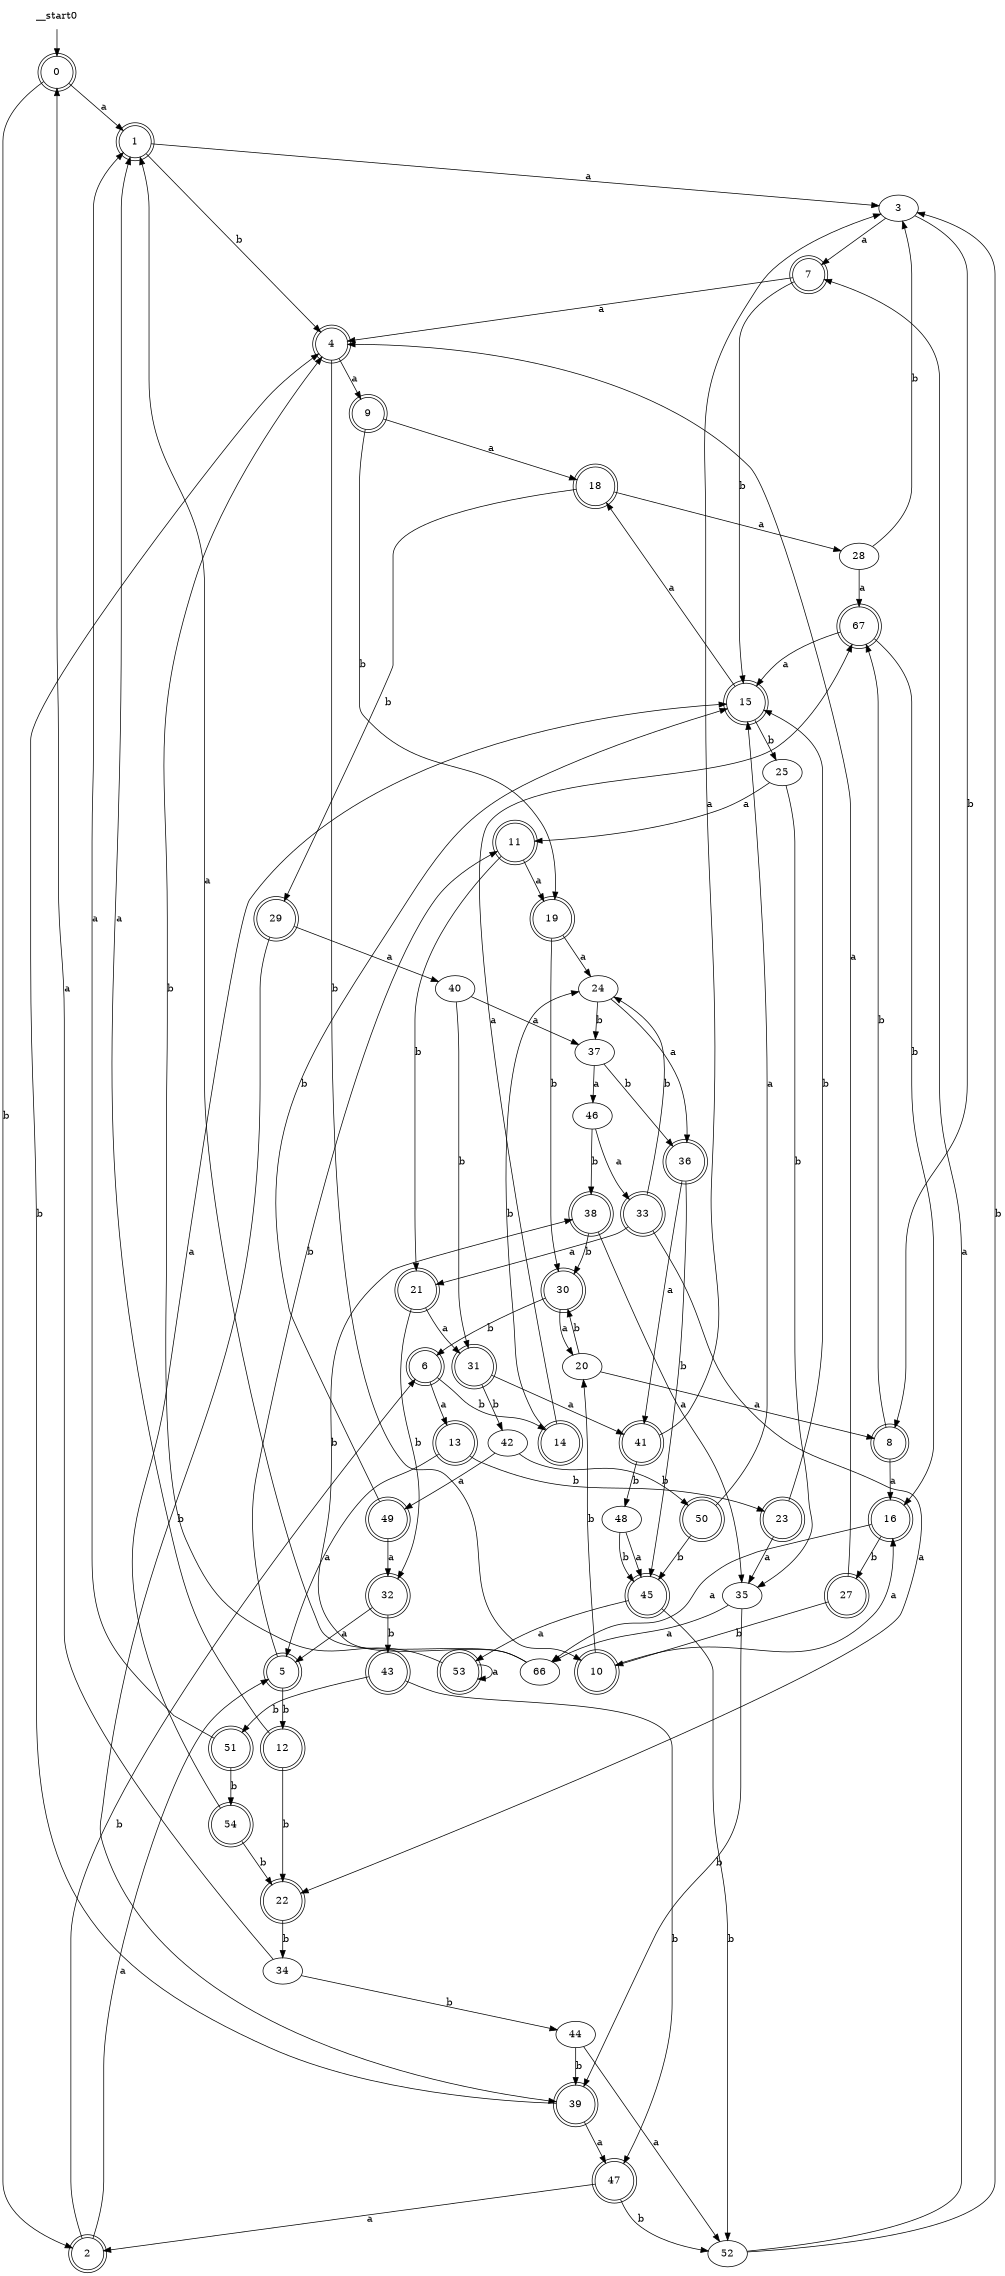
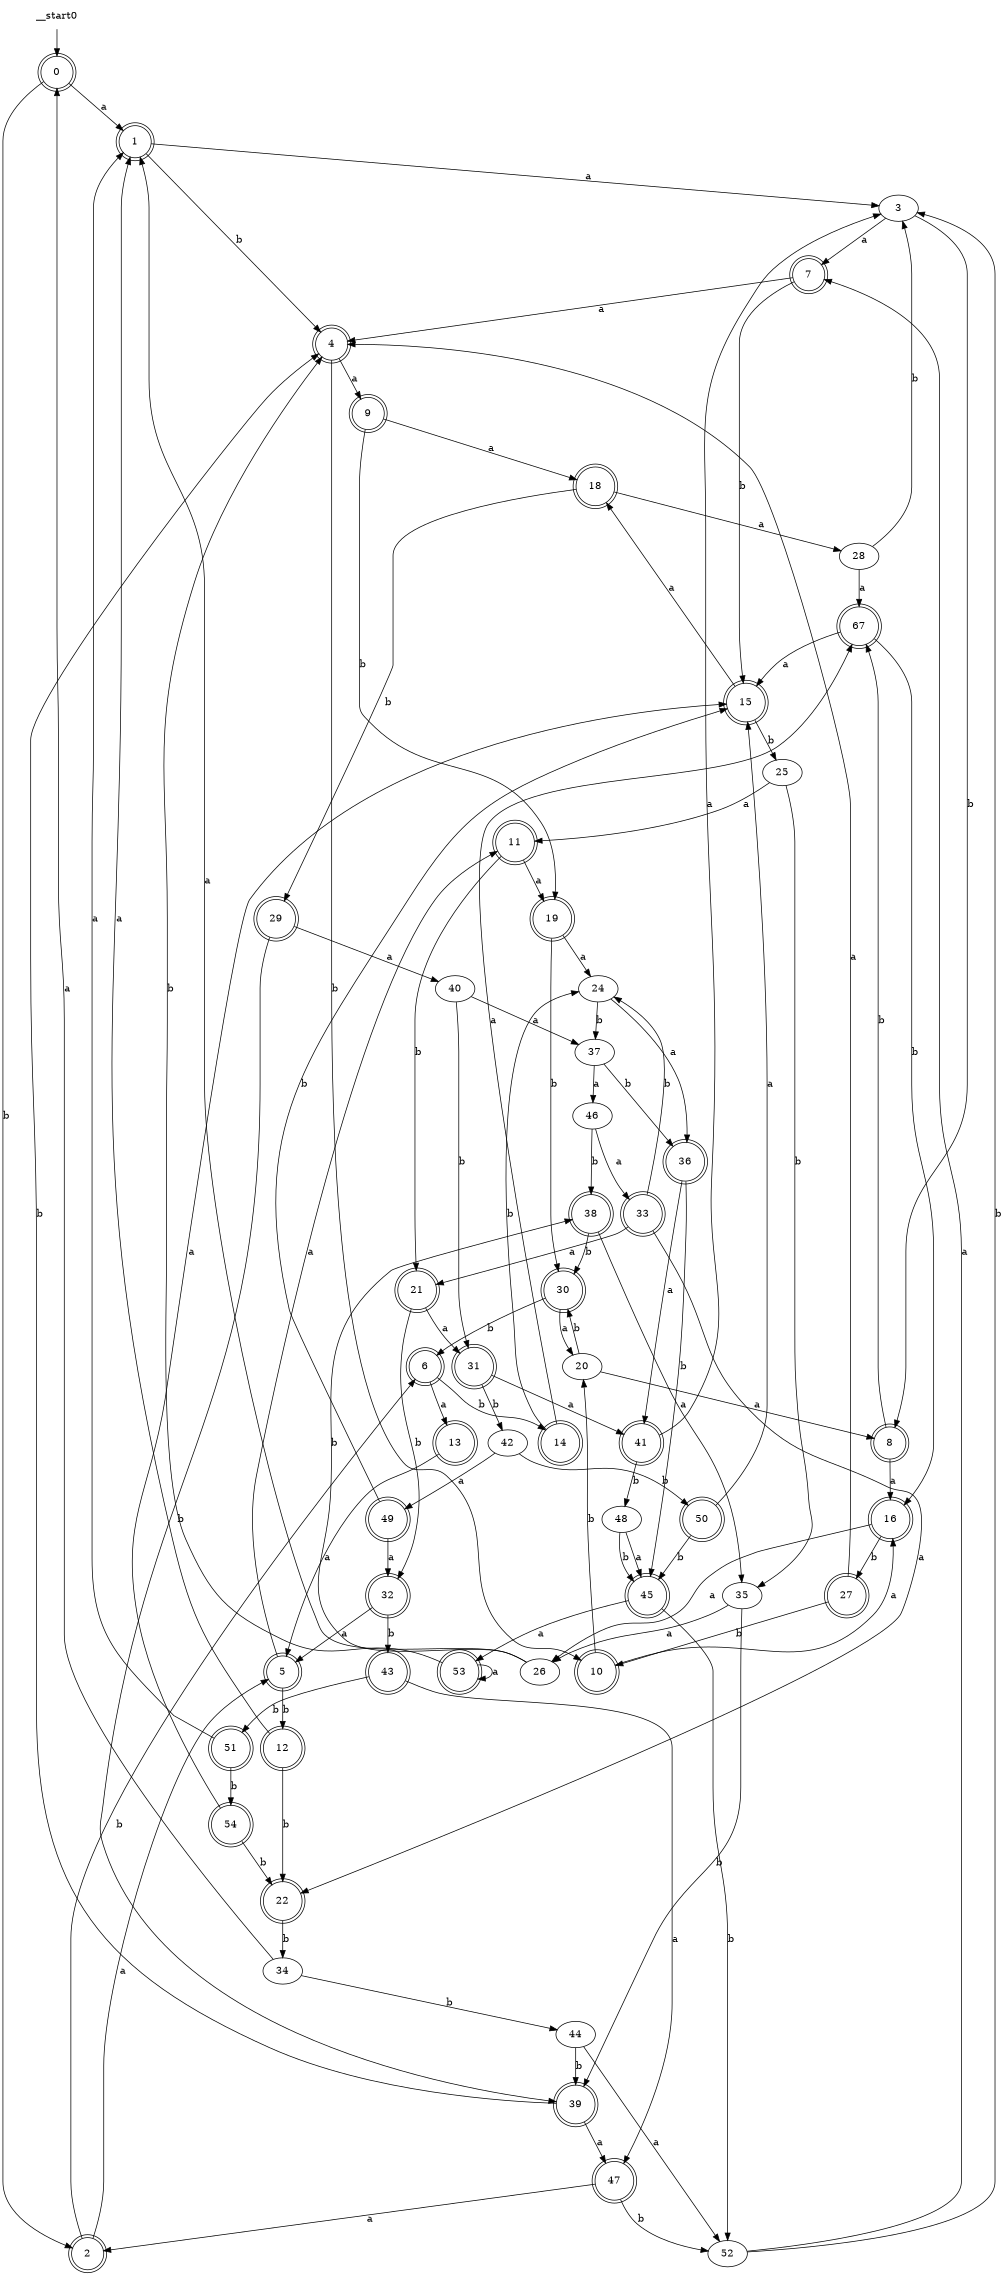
edge "5" -> "11": label "b" -> "a"
node "23": removed
node "66": label "66" -> "26"
edge "43" -> "47": label "b" -> "a"
